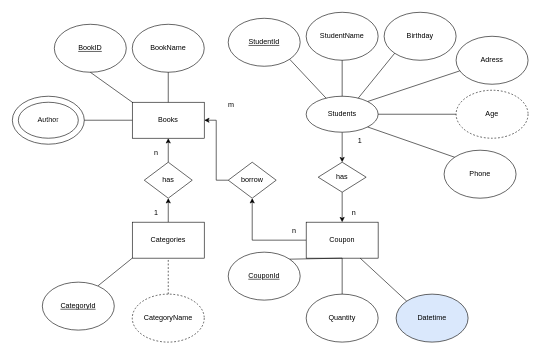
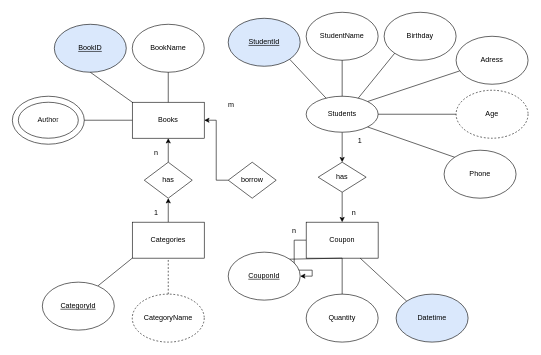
node "StudentId": fillcolor #ffffff -> #dae8fc
node "BookID": fillcolor #ffffff -> #dae8fc
edge "Coupon" -> "borrow": now "Coupon" -> "CouponId"
